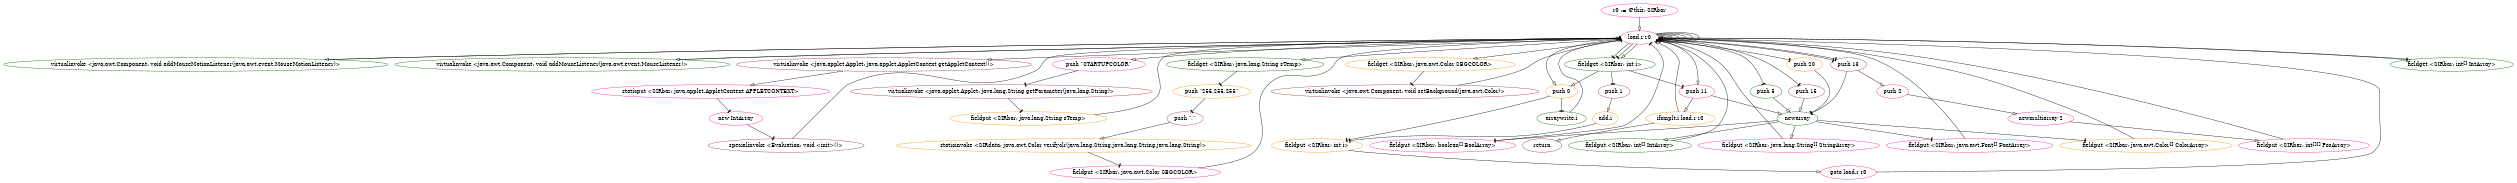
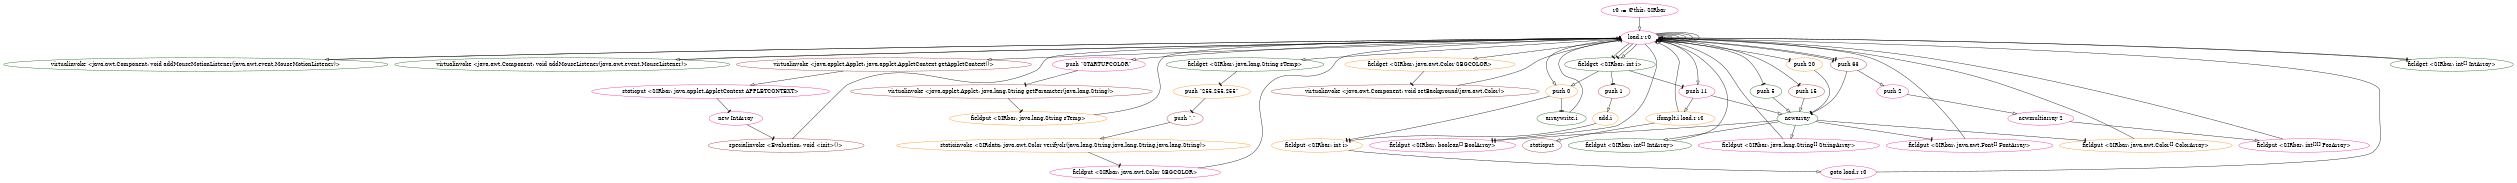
node "push 13": label "push 13" -> "push 63"
edge "fieldput <SIRbar: boolean[] BoolArray>" -> "load.r r0": reversed
node "return": label "return" -> "staticput"
